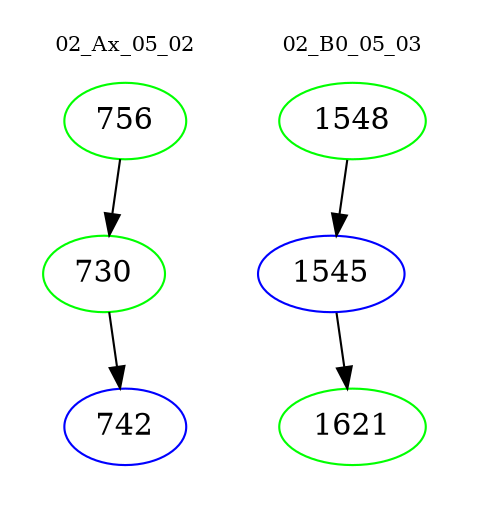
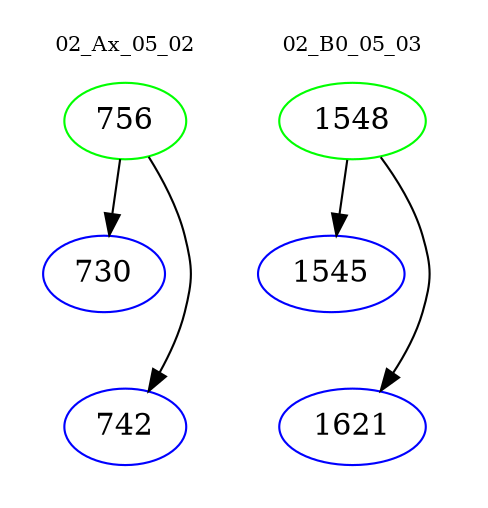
node "730": color green -> blue
edge "730" -> "742": now "756" -> "742"
edge "1545" -> "1621": now "1548" -> "1621"
node "1621": color green -> blue
